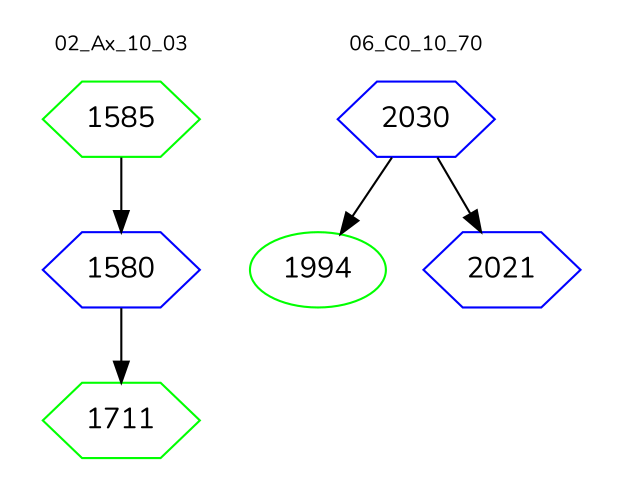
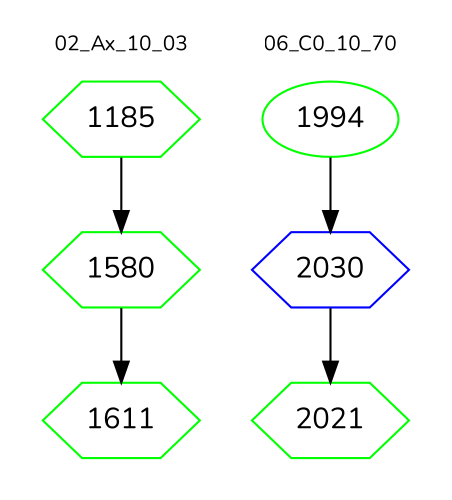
node "1585": label "1585" -> "1185"
edge "2030" -> "1994": reversed
node "1580": color blue -> green
node "2021": color blue -> green
node "1711": label "1711" -> "1611"
